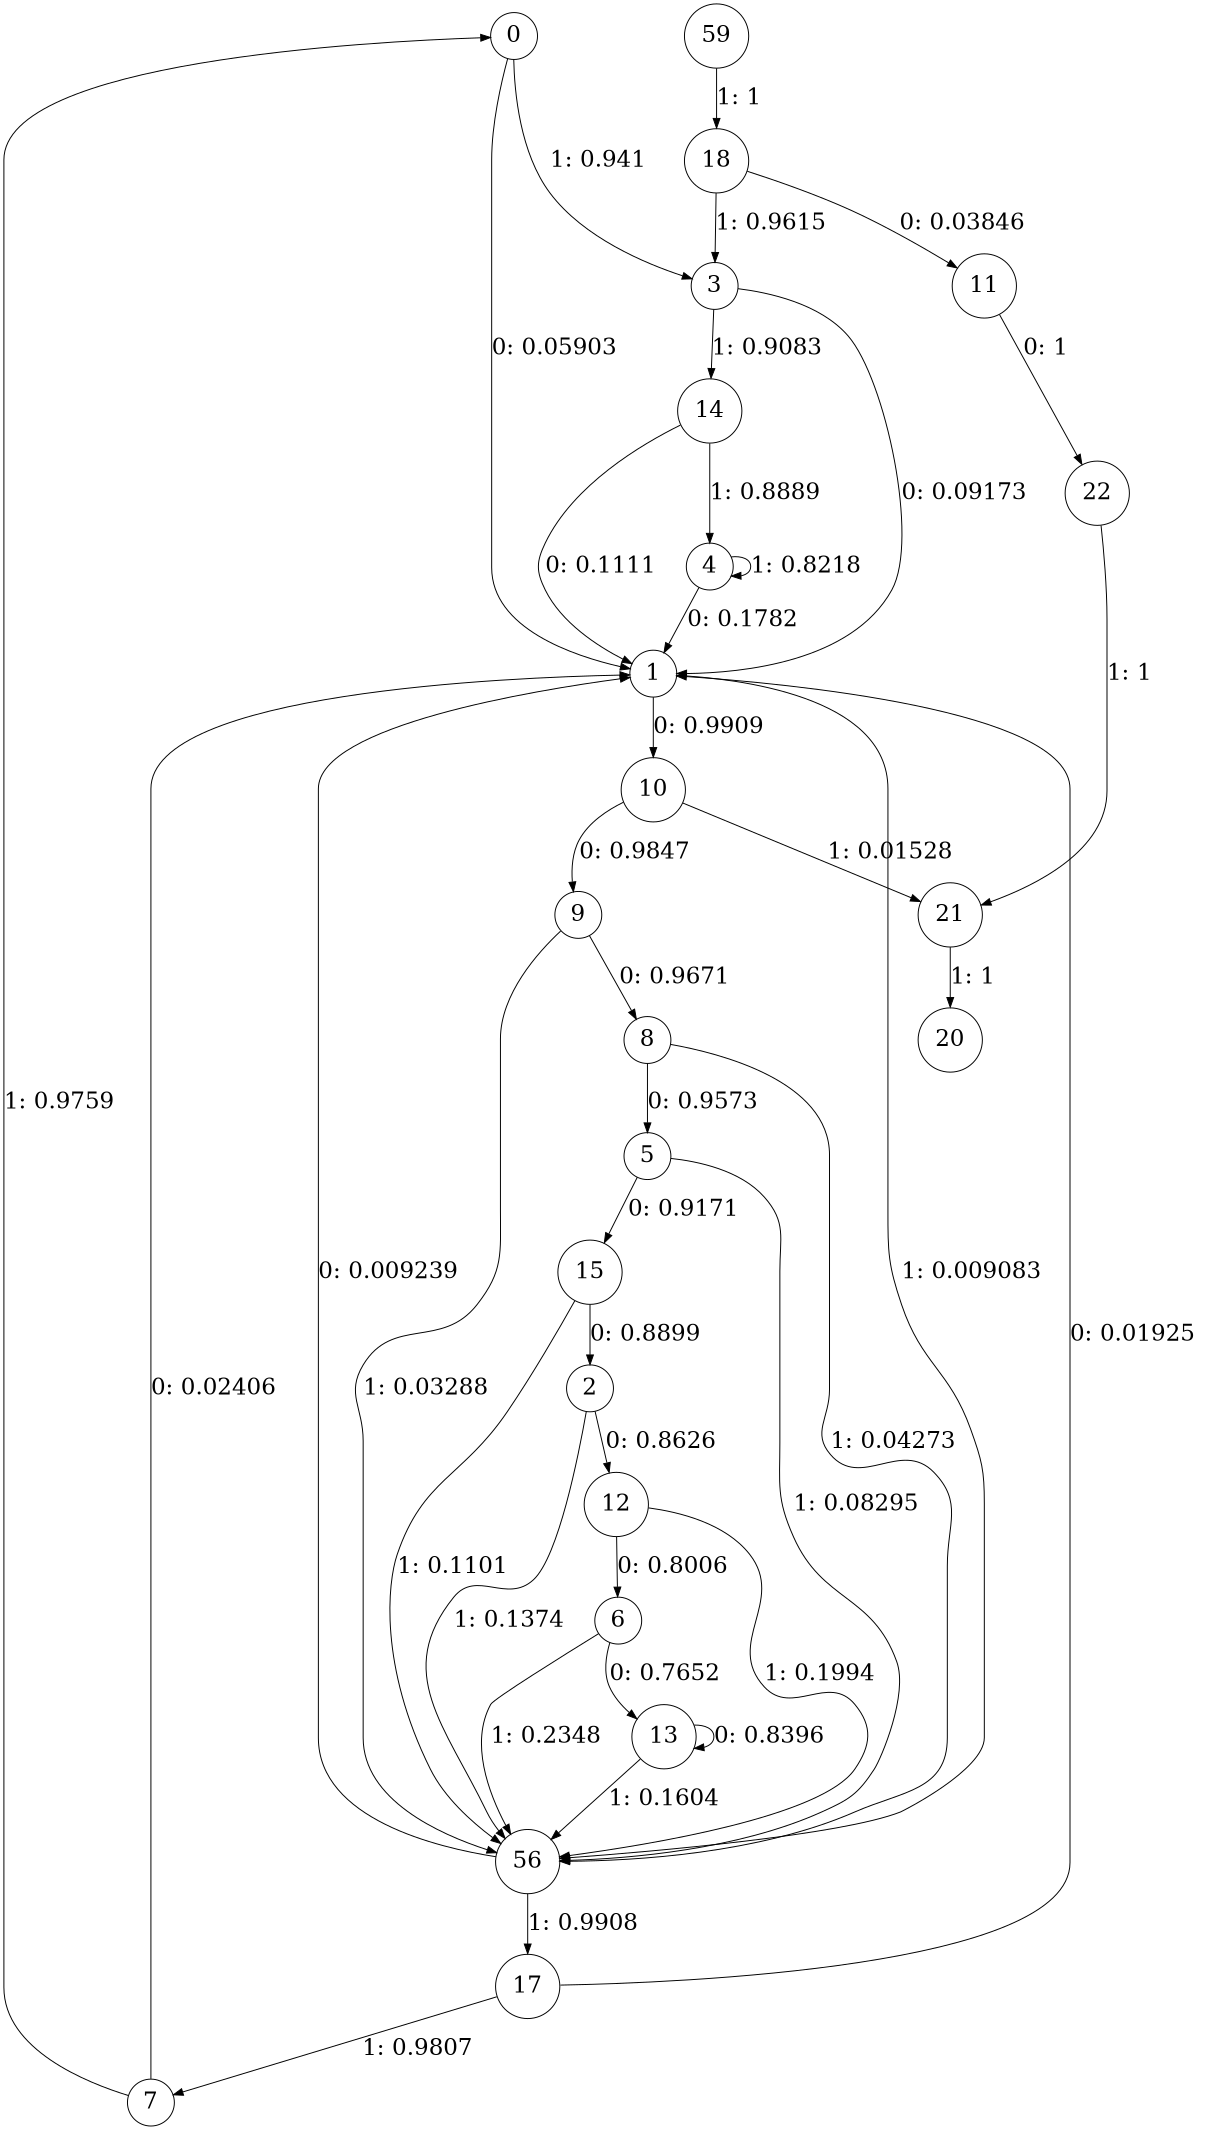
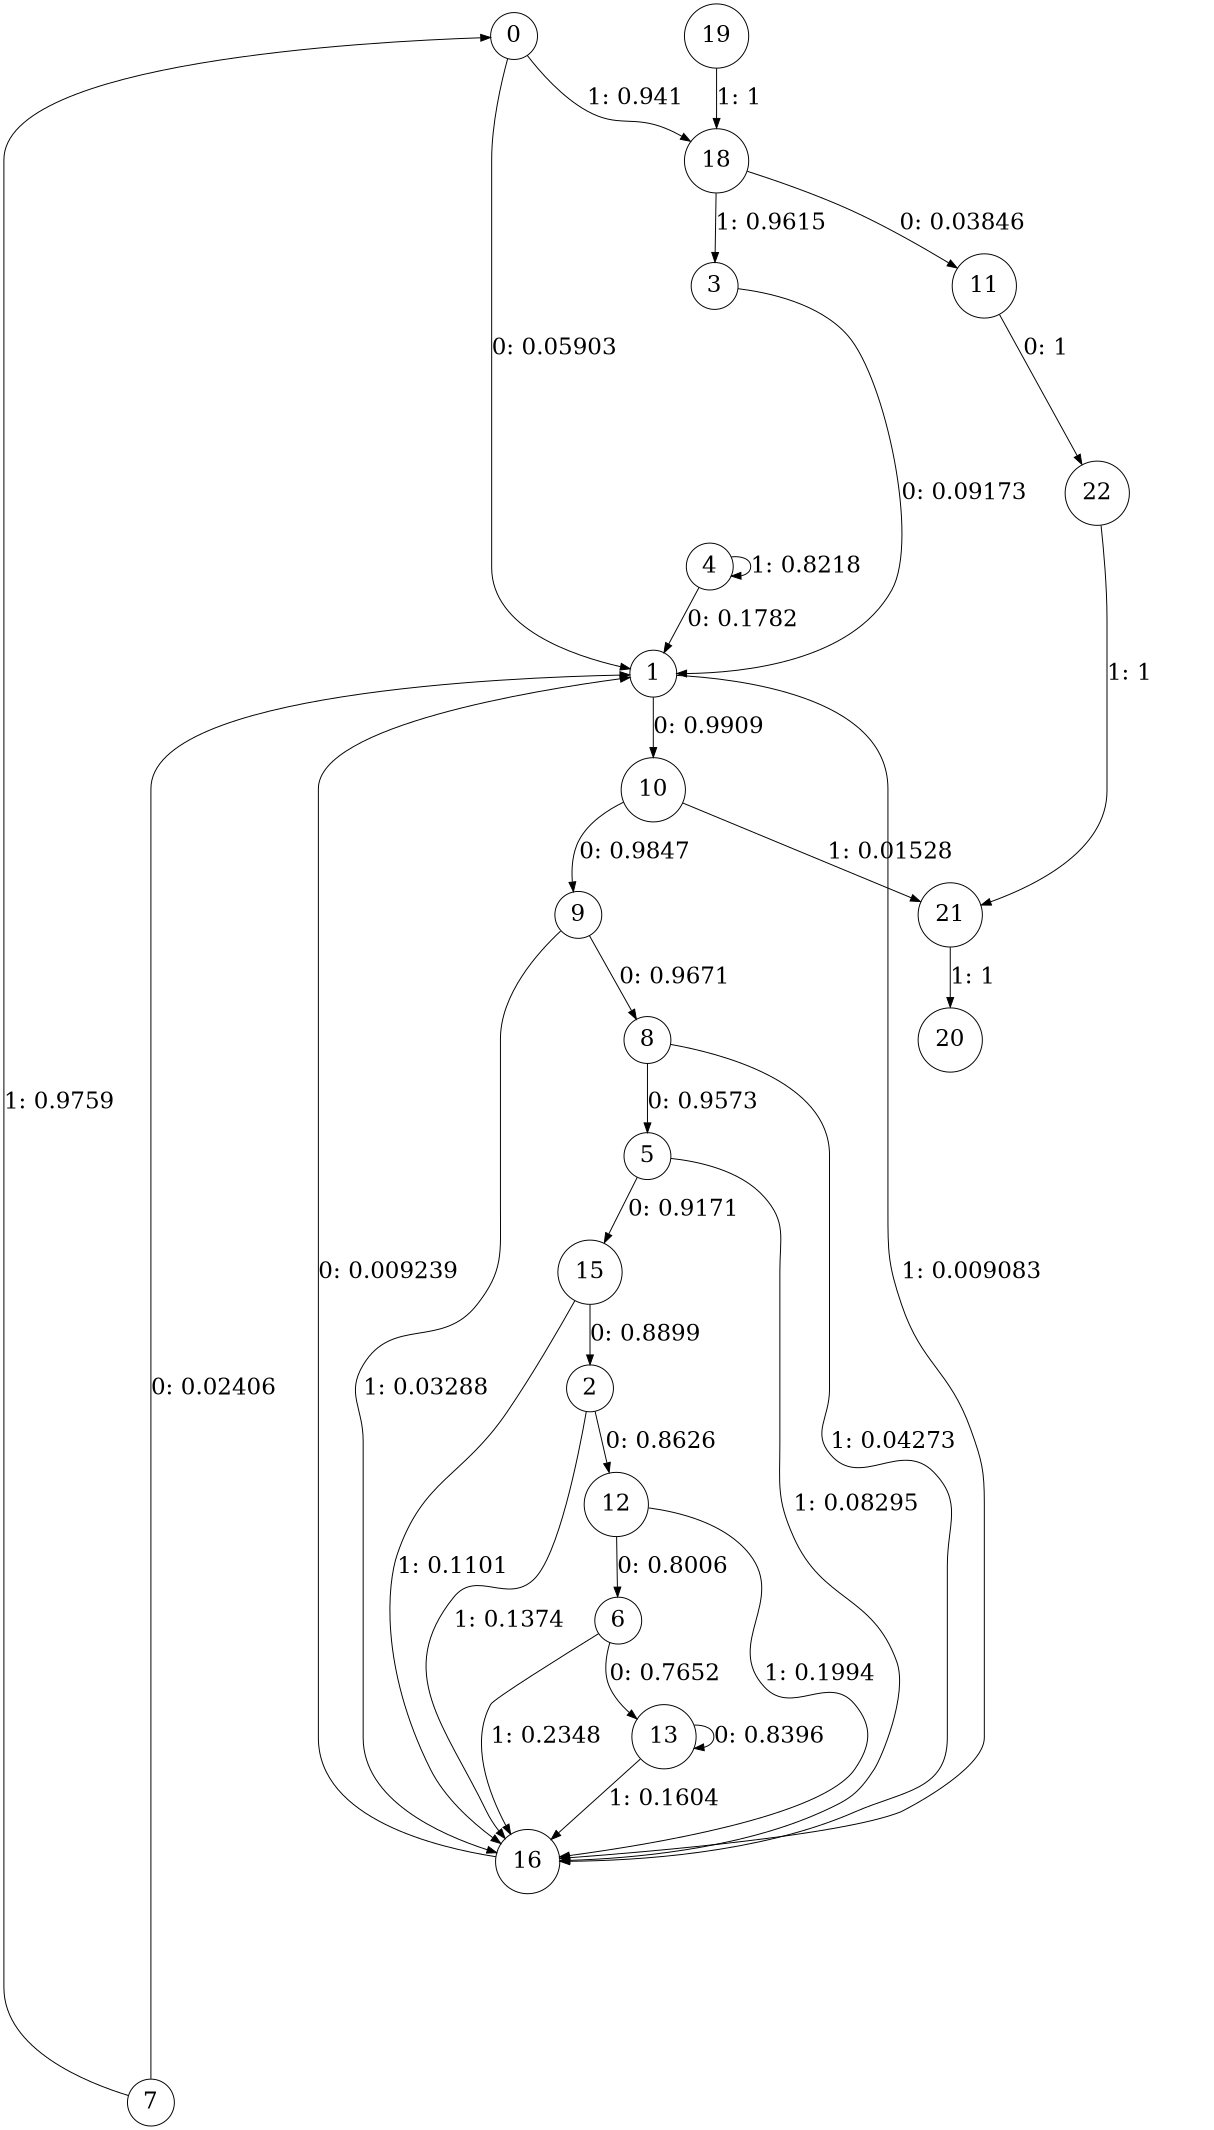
node "59": label "59" -> "19"
edge "0" -> "3": now "0" -> "18"
node "14": removed
node "56": label "56" -> "16"
node "17": removed
